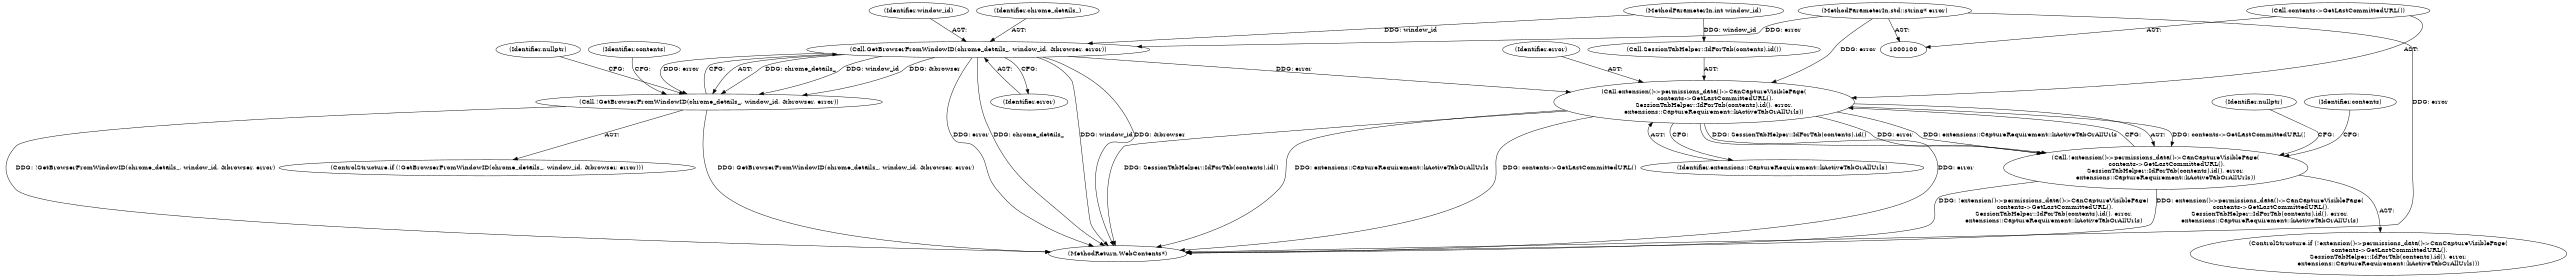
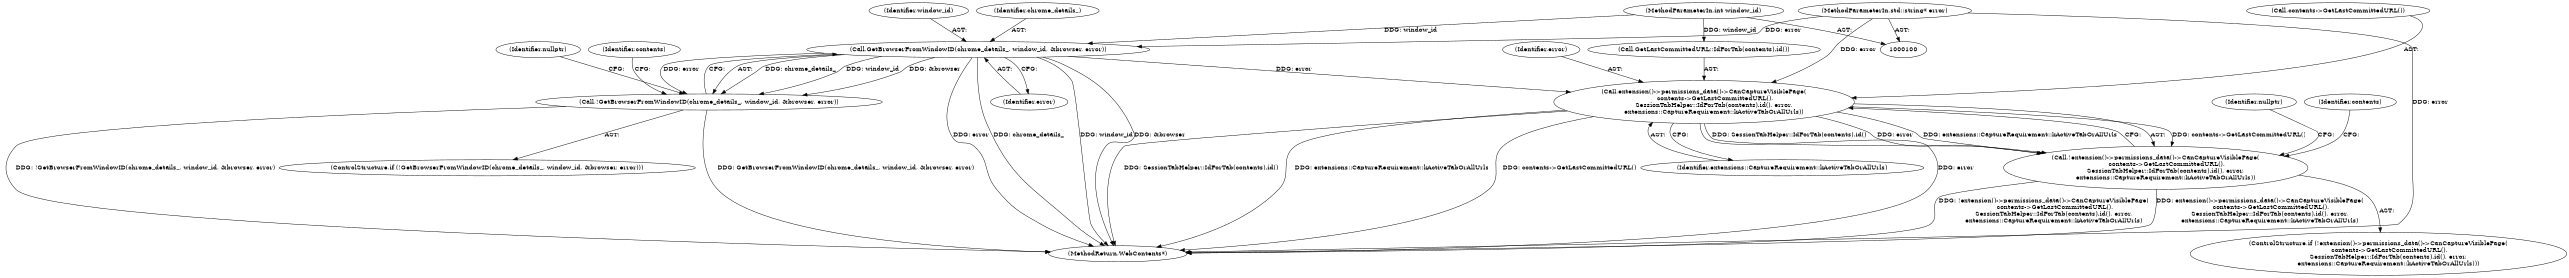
edge "(Call,contents->GetLastCommittedURL())" -> "1000100": now "(MethodParameterIn,int window_id)" -> "1000100"
node "(Call,SessionTabHelper::IdForTab(contents).id())": label "(Call,SessionTabHelper::IdForTab(contents).id())" -> "(Call,GetLastCommittedURL::IdForTab(contents).id())"
